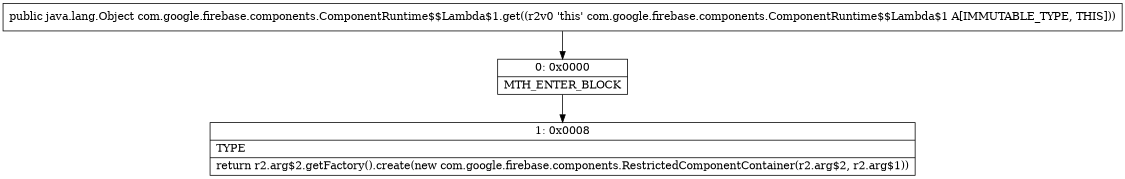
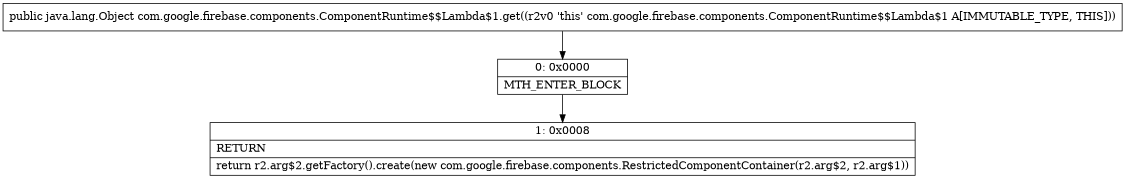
node "1: 0x0008": text "TYPE" -> "RETURN"
